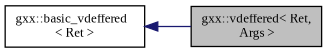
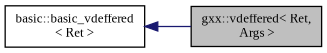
node "gxx::basic_vdeffered < Ret >": label "gxx::basic_vdeffered < Ret >" -> "basic::basic_vdeffered < Ret >"
